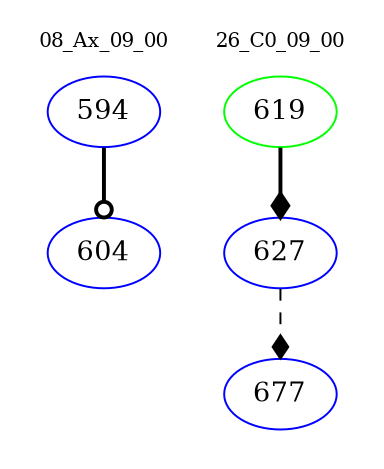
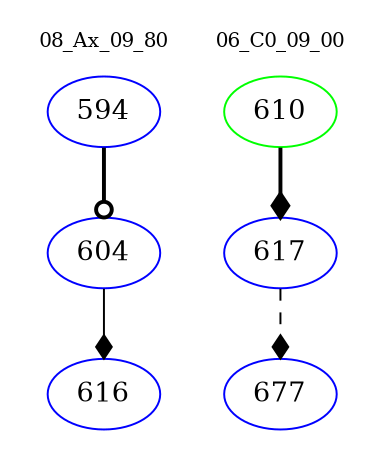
cluster "08_Ax_09_00": label "08_Ax_09_00" -> "08_Ax_09_80"
cluster "26_C0_09_00": label "26_C0_09_00" -> "06_C0_09_00"
node "619": label "619" -> "610"
node "627": label "627" -> "617"
node "616": added
